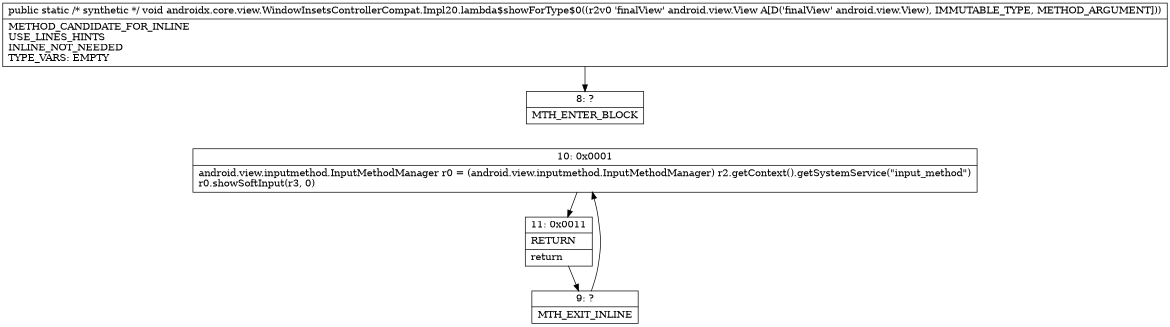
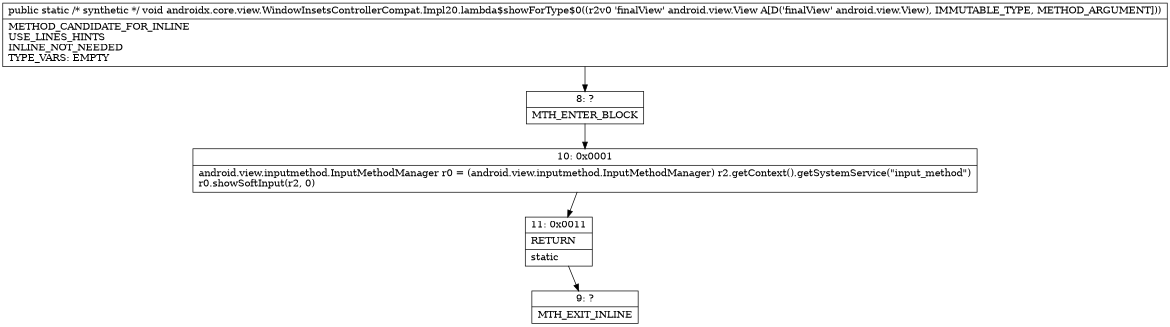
node "10: 0x0001": text "r0.showSoftInput(r3, 0)" -> "r0.showSoftInput(r2, 0)"
edge "9: ?" -> "10: 0x0001": now "8: ?" -> "10: 0x0001"
node "11: 0x0011": text "return" -> "static"
